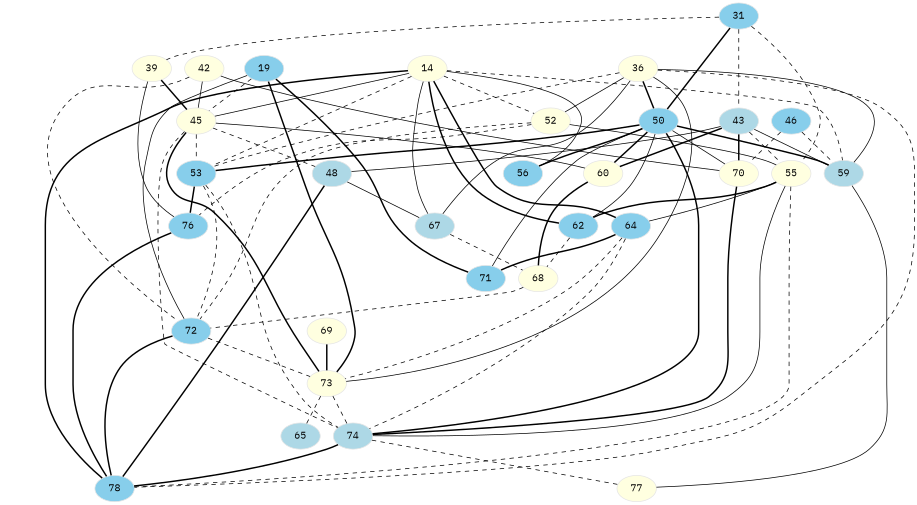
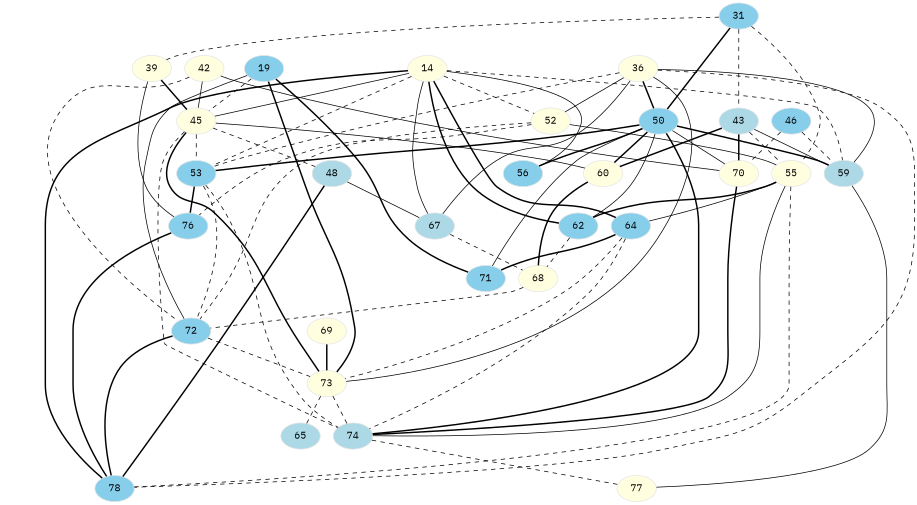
edge "43" -- "48": removed
edge "74" -- "78": removed
